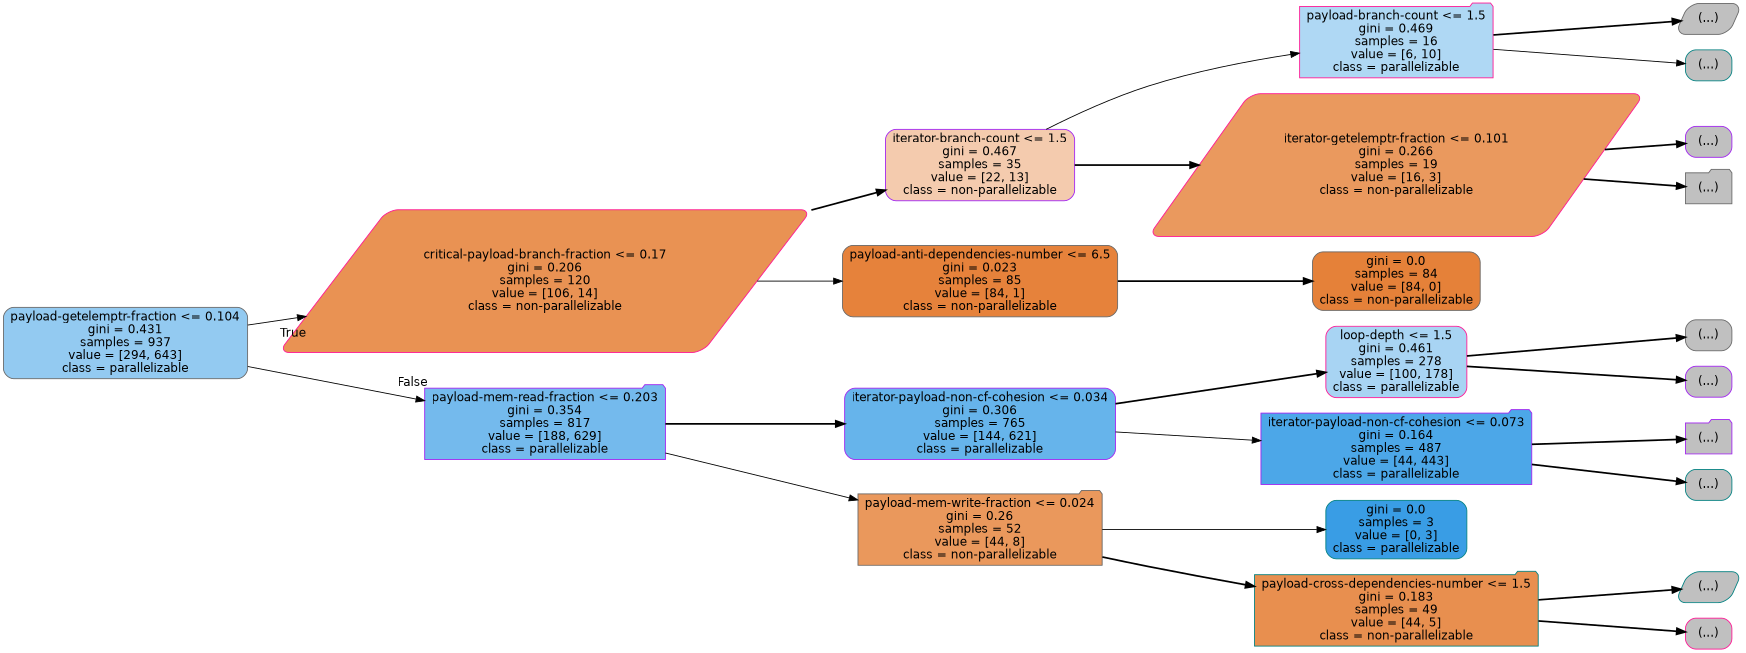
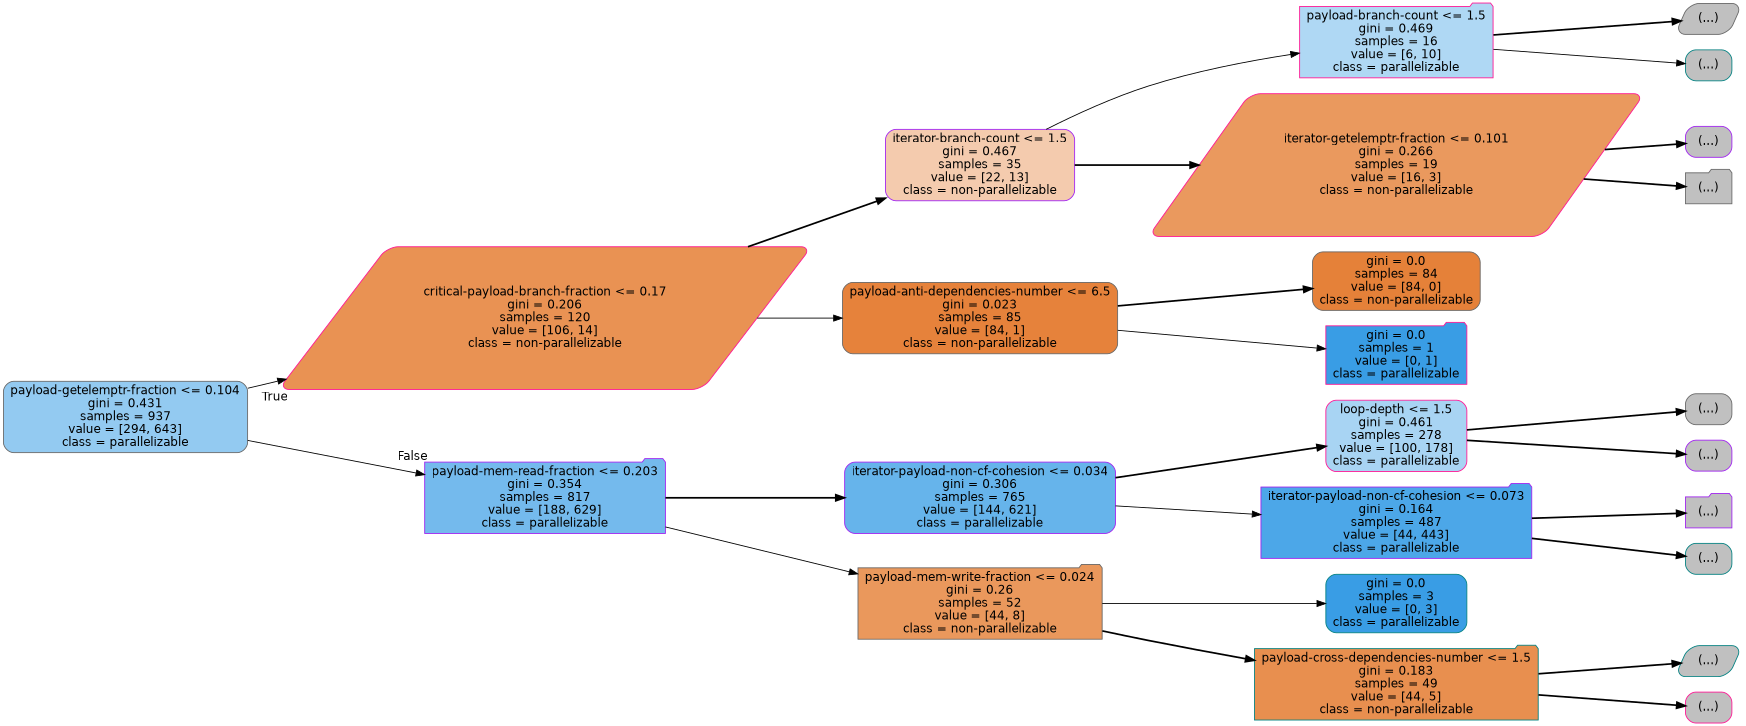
node "gini = 0.0 samples = 1 value = [0, 1] class = parallelizable": added
